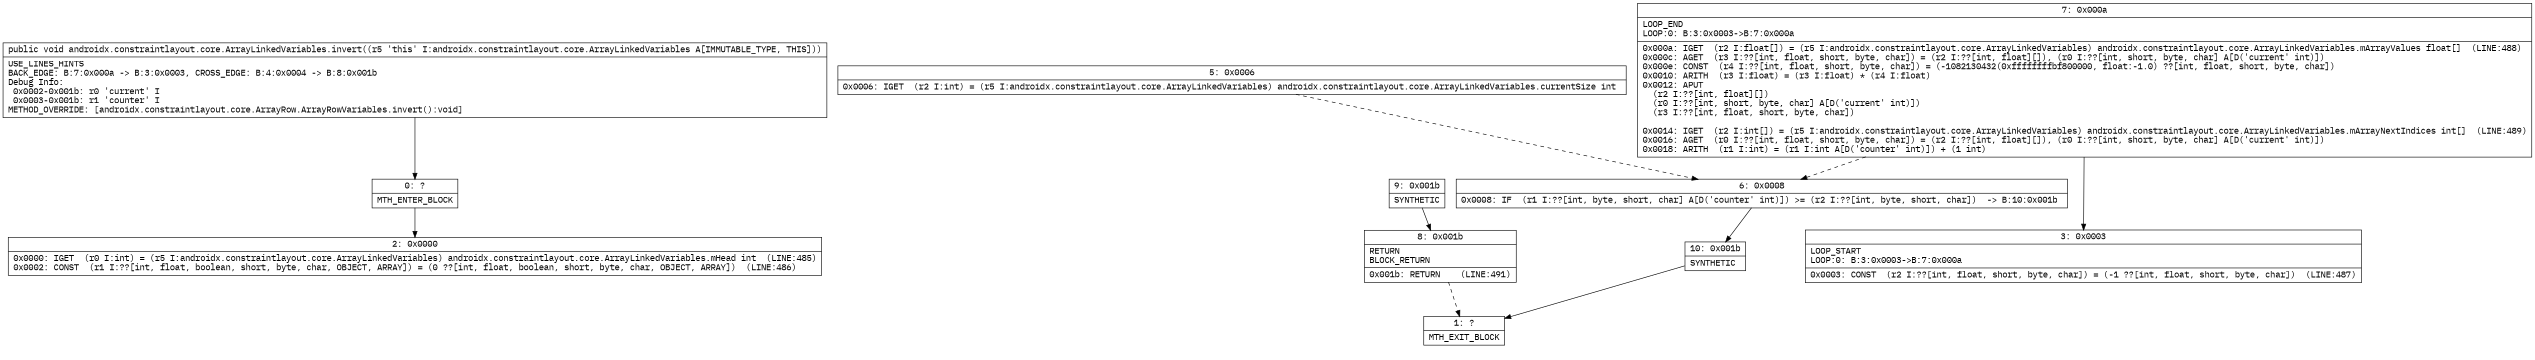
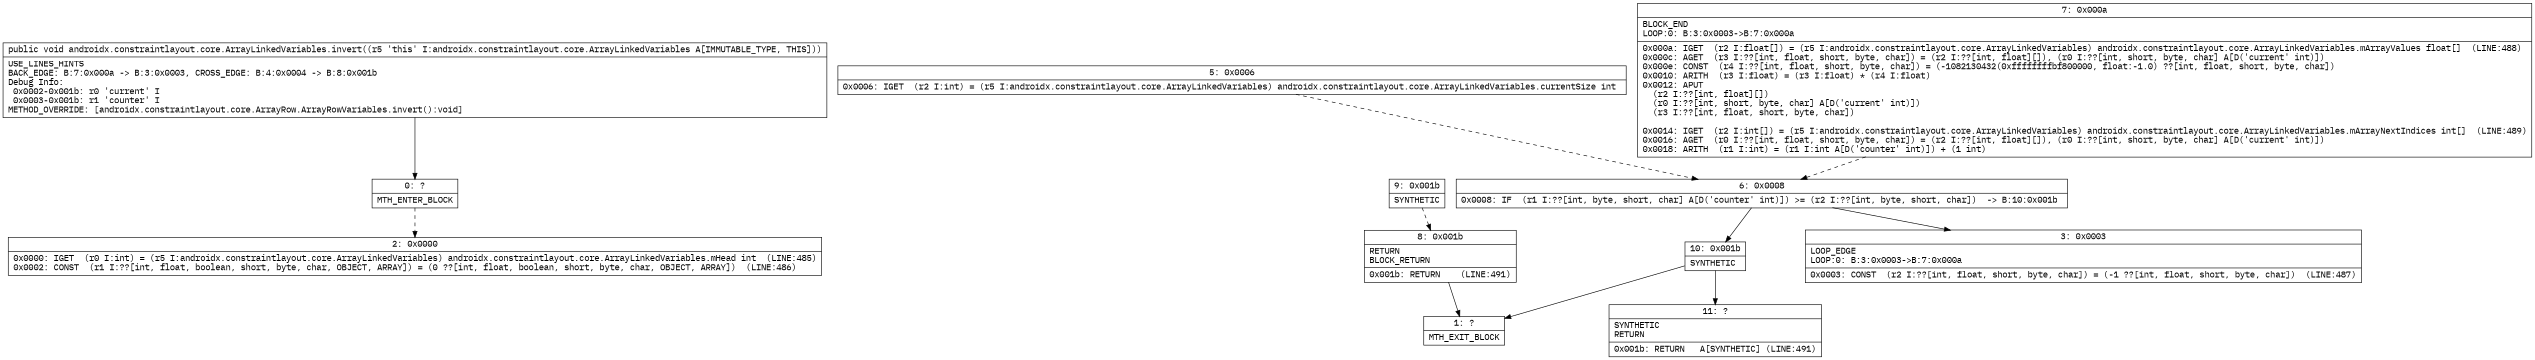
node "7: 0x000a": text "LOOP_END" -> "BLOCK_END"
edge "7: 0x000a" -> "3: 0x0003": now "6: 0x0008" -> "3: 0x0003"
edge "9: 0x001b" -> "8: 0x001b": style solid -> dashed
edge "0: ?" -> "2: 0x0000": style solid -> dashed
node "3: 0x0003": text "LOOP_START" -> "LOOP_EDGE"
edge "8: 0x001b" -> "1: ?": style dashed -> solid
node "11: ?": added
